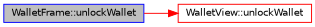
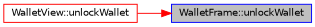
edge "WalletFrame::unlockWallet" -> "WalletView::unlockWallet": reversed
